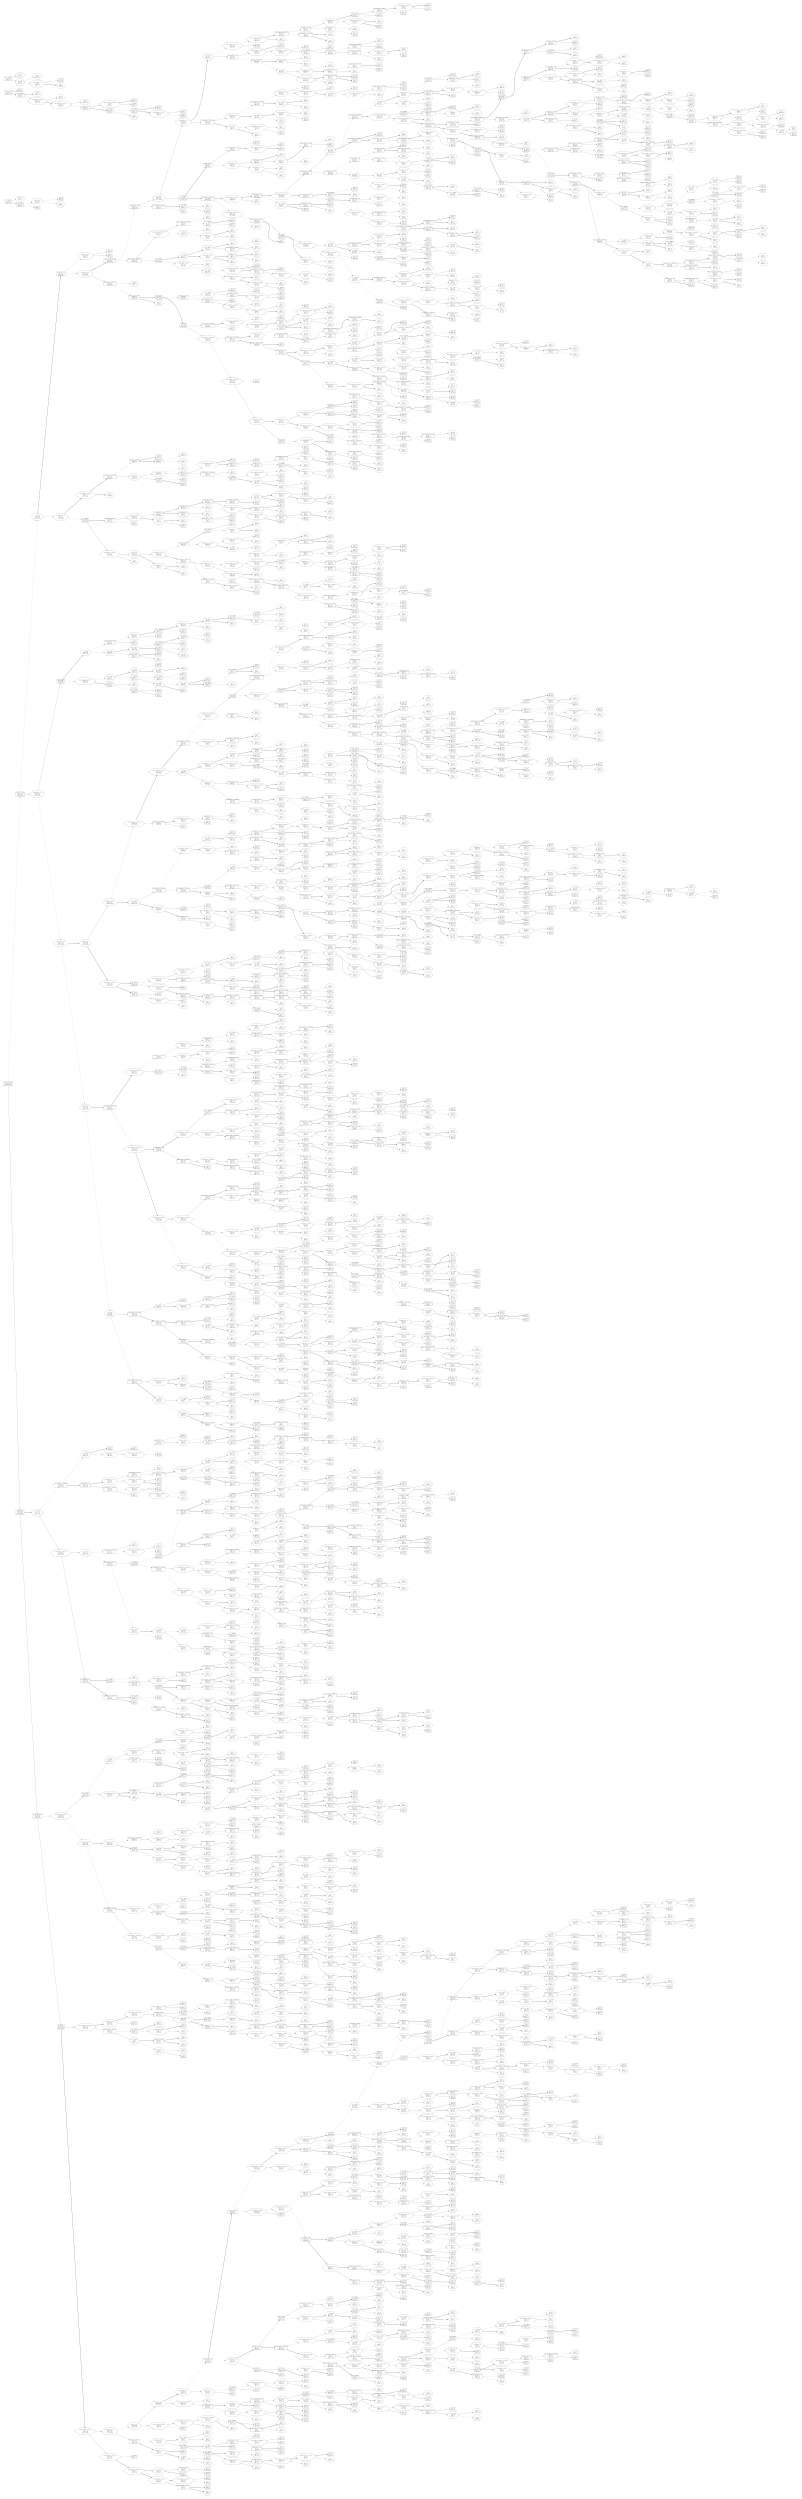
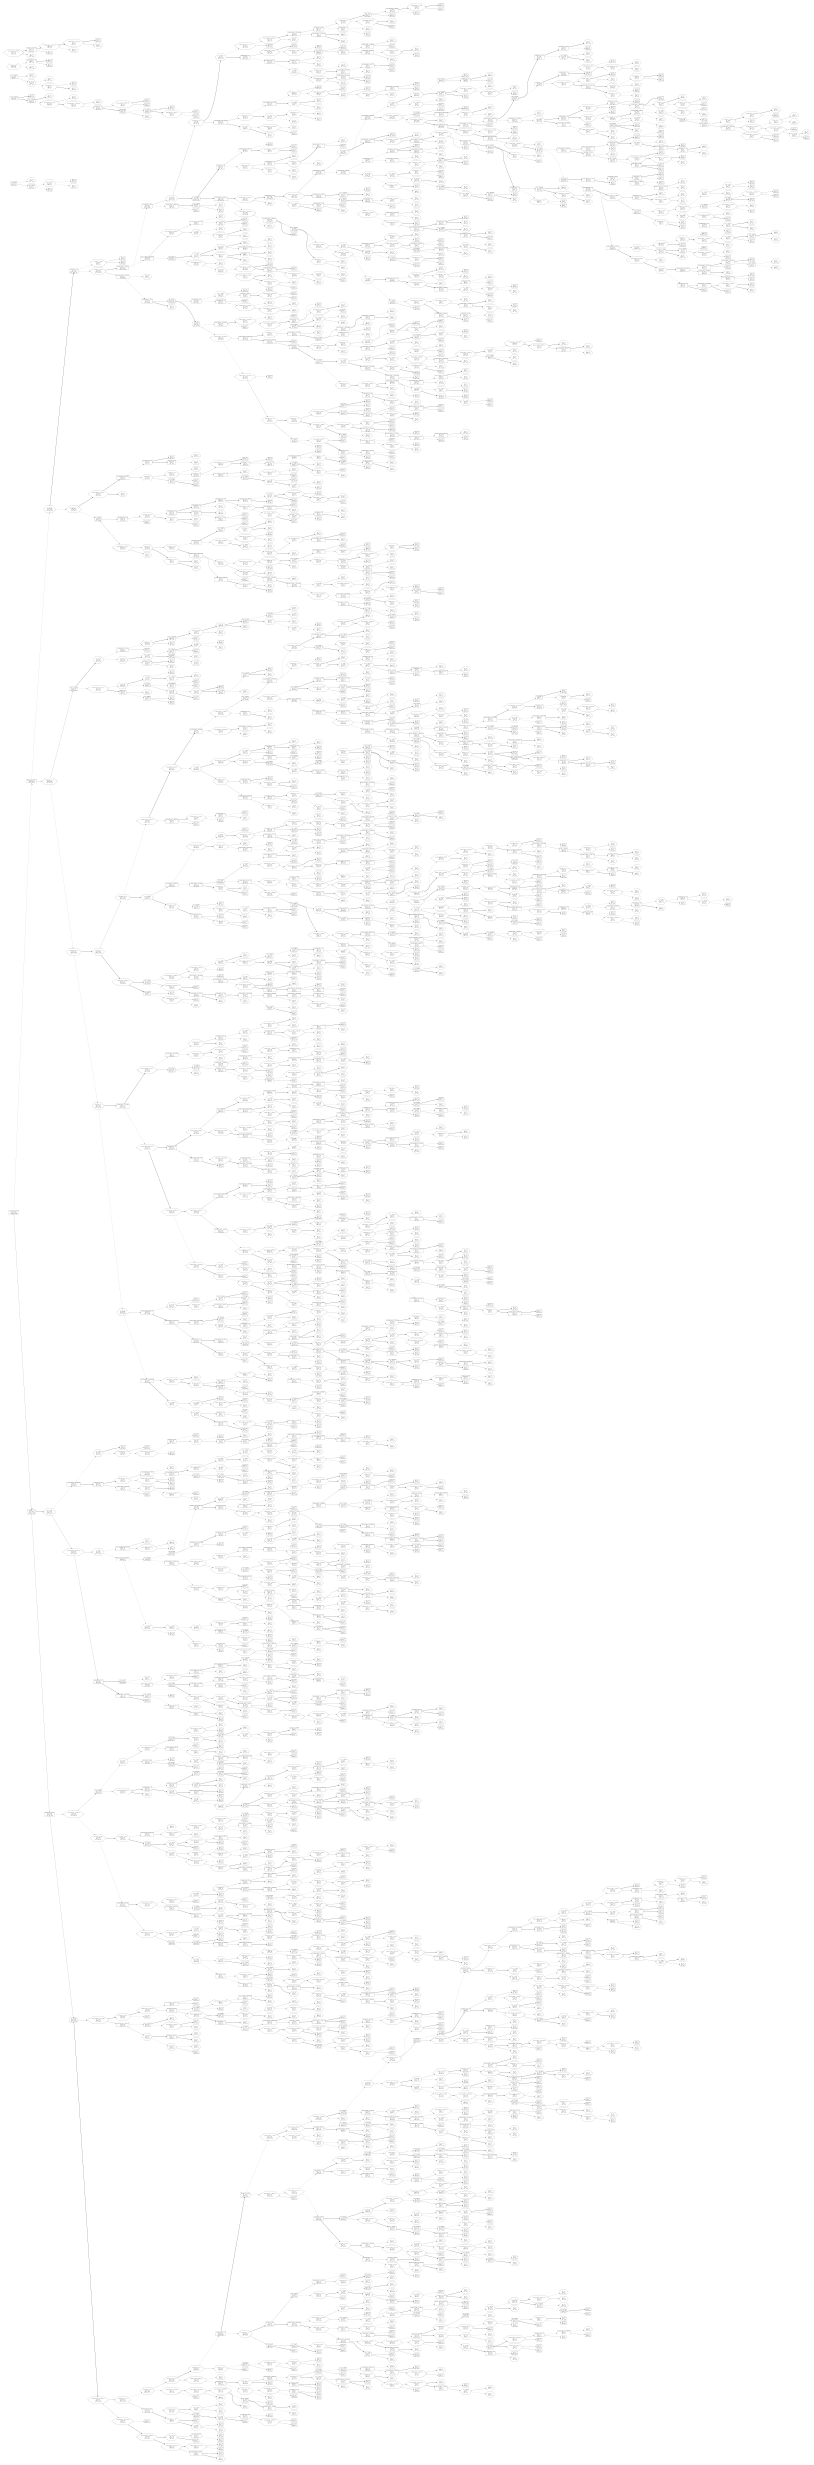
node "Close <= 1631.855 gini = 0.0877 samples = 87 value = [4, 83]": removed
